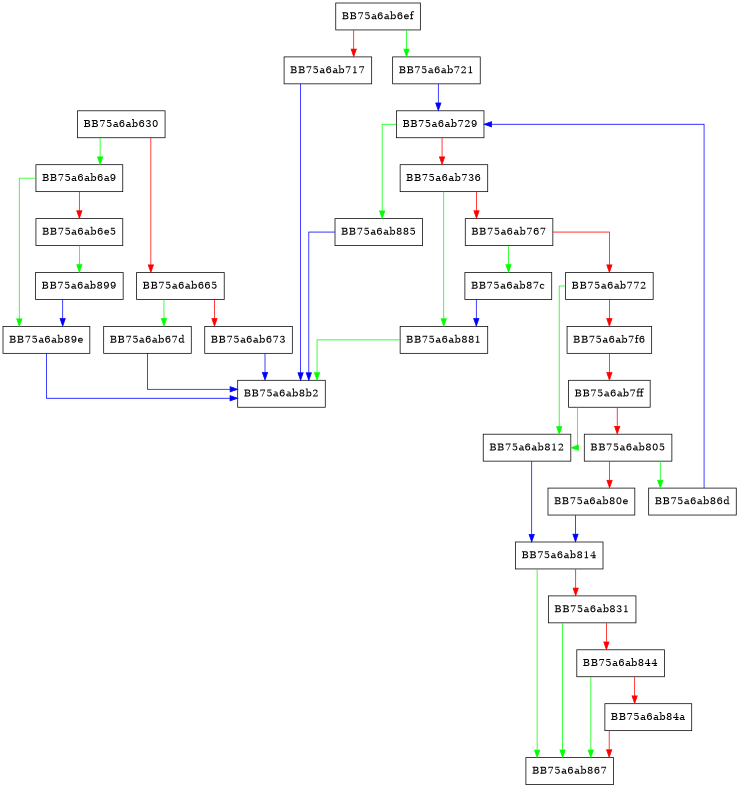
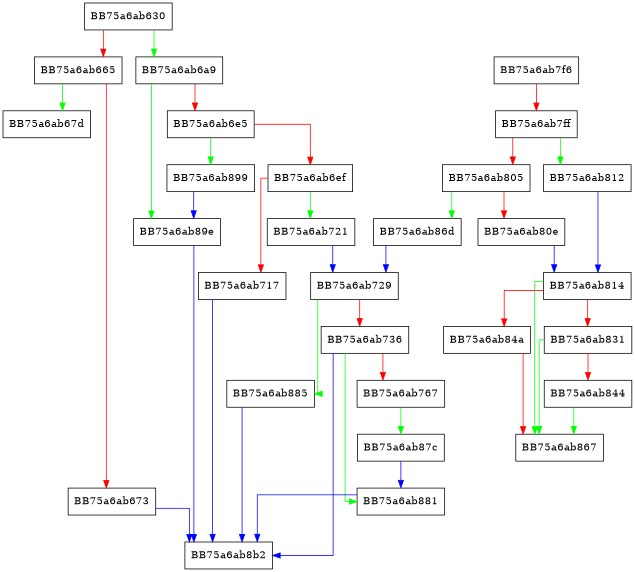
edge "BB75a6ab6e5" -> "BB75a6ab6ef": added
node "BB75a6ab772": removed
edge "BB75a6ab881" -> "BB75a6ab8b2": color green -> blue
edge "BB75a6ab67d" -> "BB75a6ab8b2": now "BB75a6ab736" -> "BB75a6ab8b2"
edge "BB75a6ab844" -> "BB75a6ab84a": now "BB75a6ab814" -> "BB75a6ab84a"
